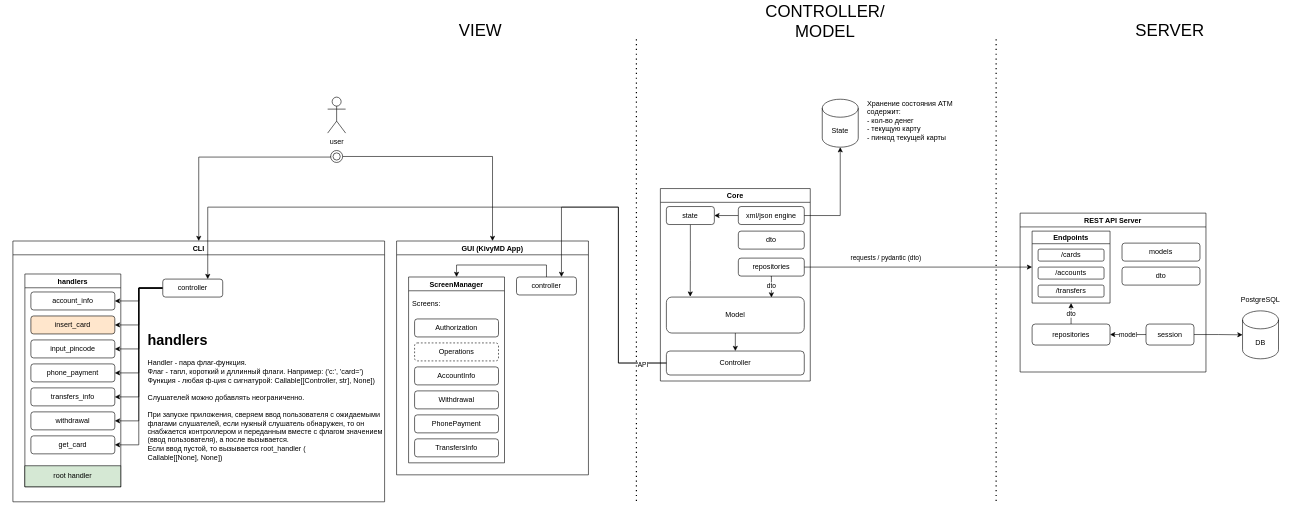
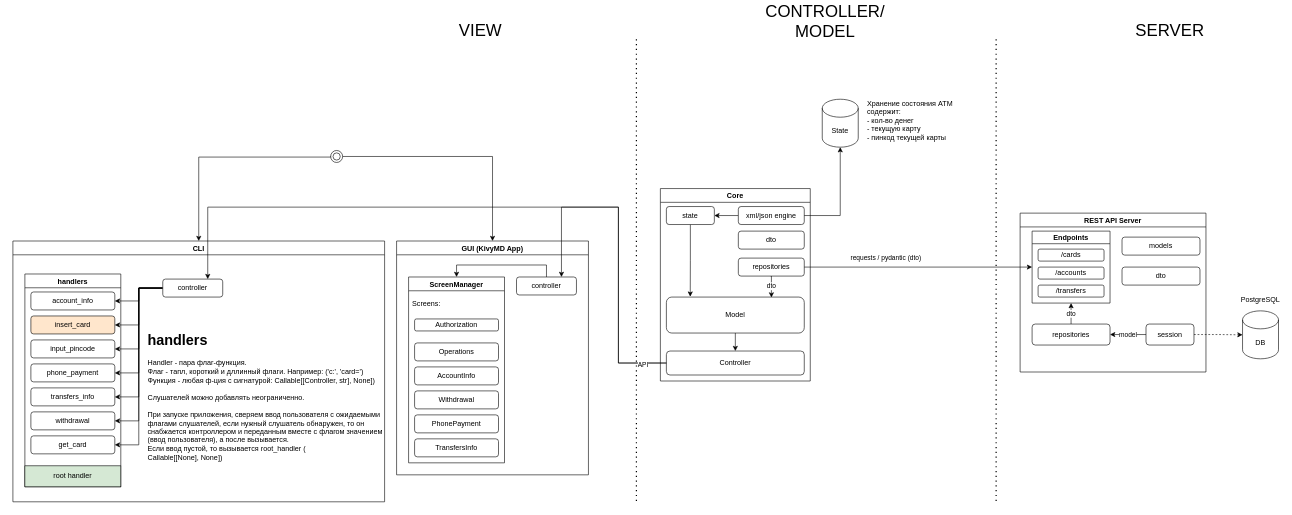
node "user": removed
node "models": moved (1161, 252) -> (1161, 246)
node "Authorization": size 84x18 -> 84x12
edge "session" -> "DB": style solid -> dashed
node "Operations": style dashed -> solid
